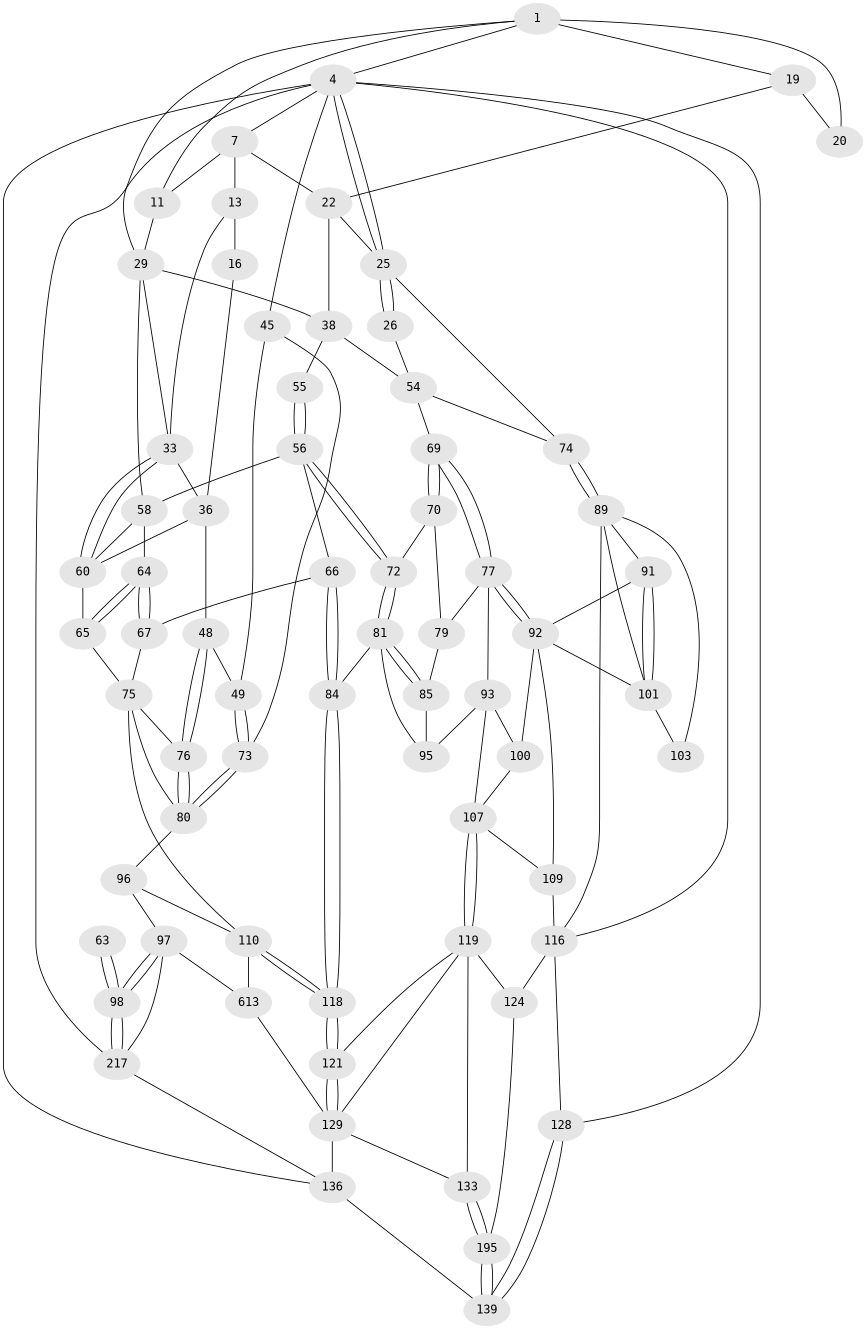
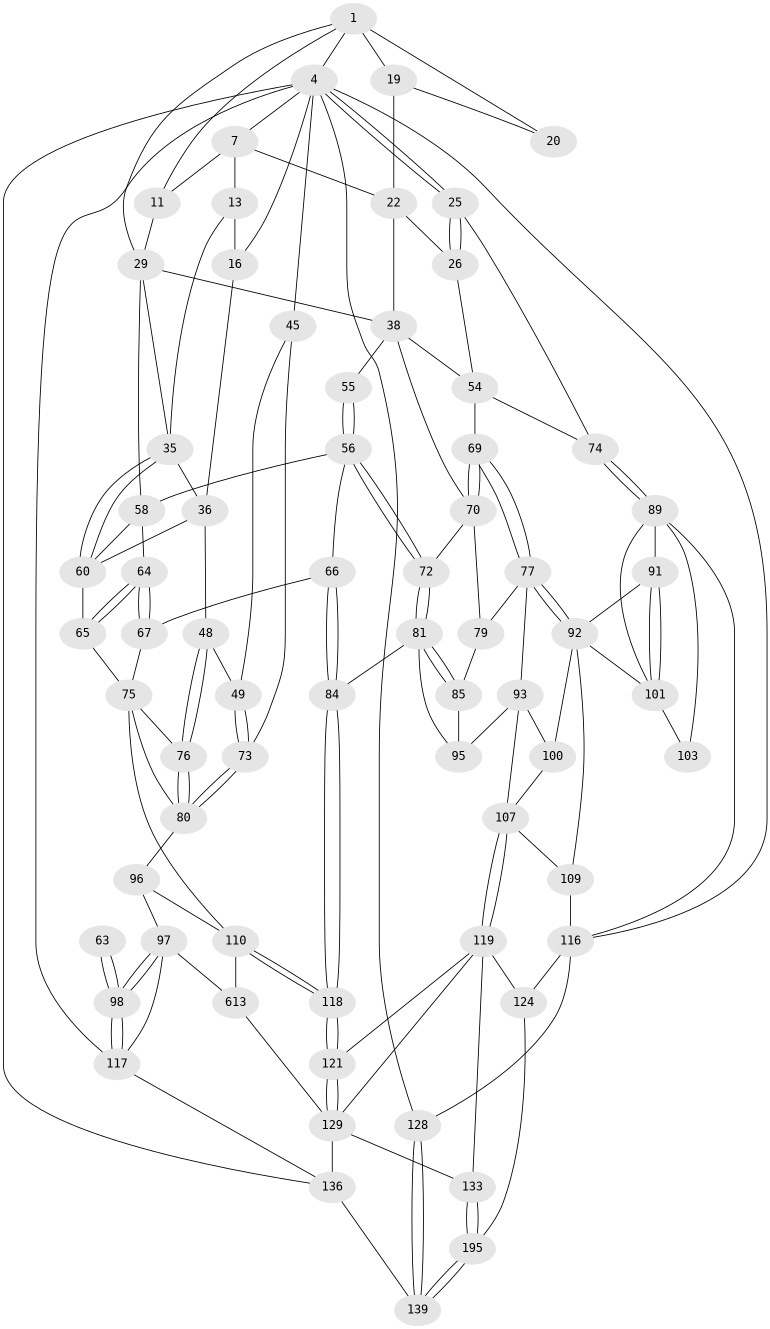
edge "4" -- "16": added
edge "22" -- "25": now "22" -- "26"
edge "38" -- "70": added
node "33": label "33" -> "35"
node "217": label "217" -> "117"
